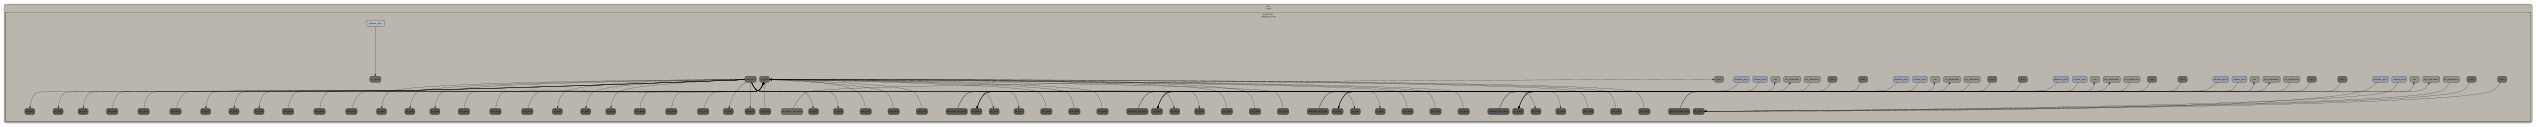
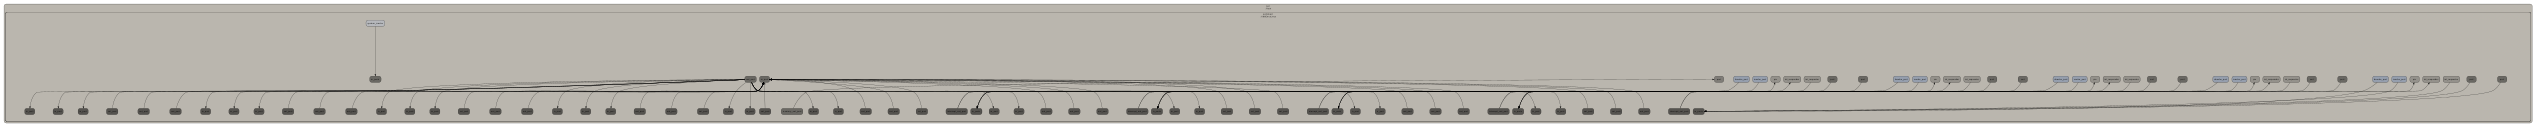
node "system_port": label "system_port" -> "system_icache"
